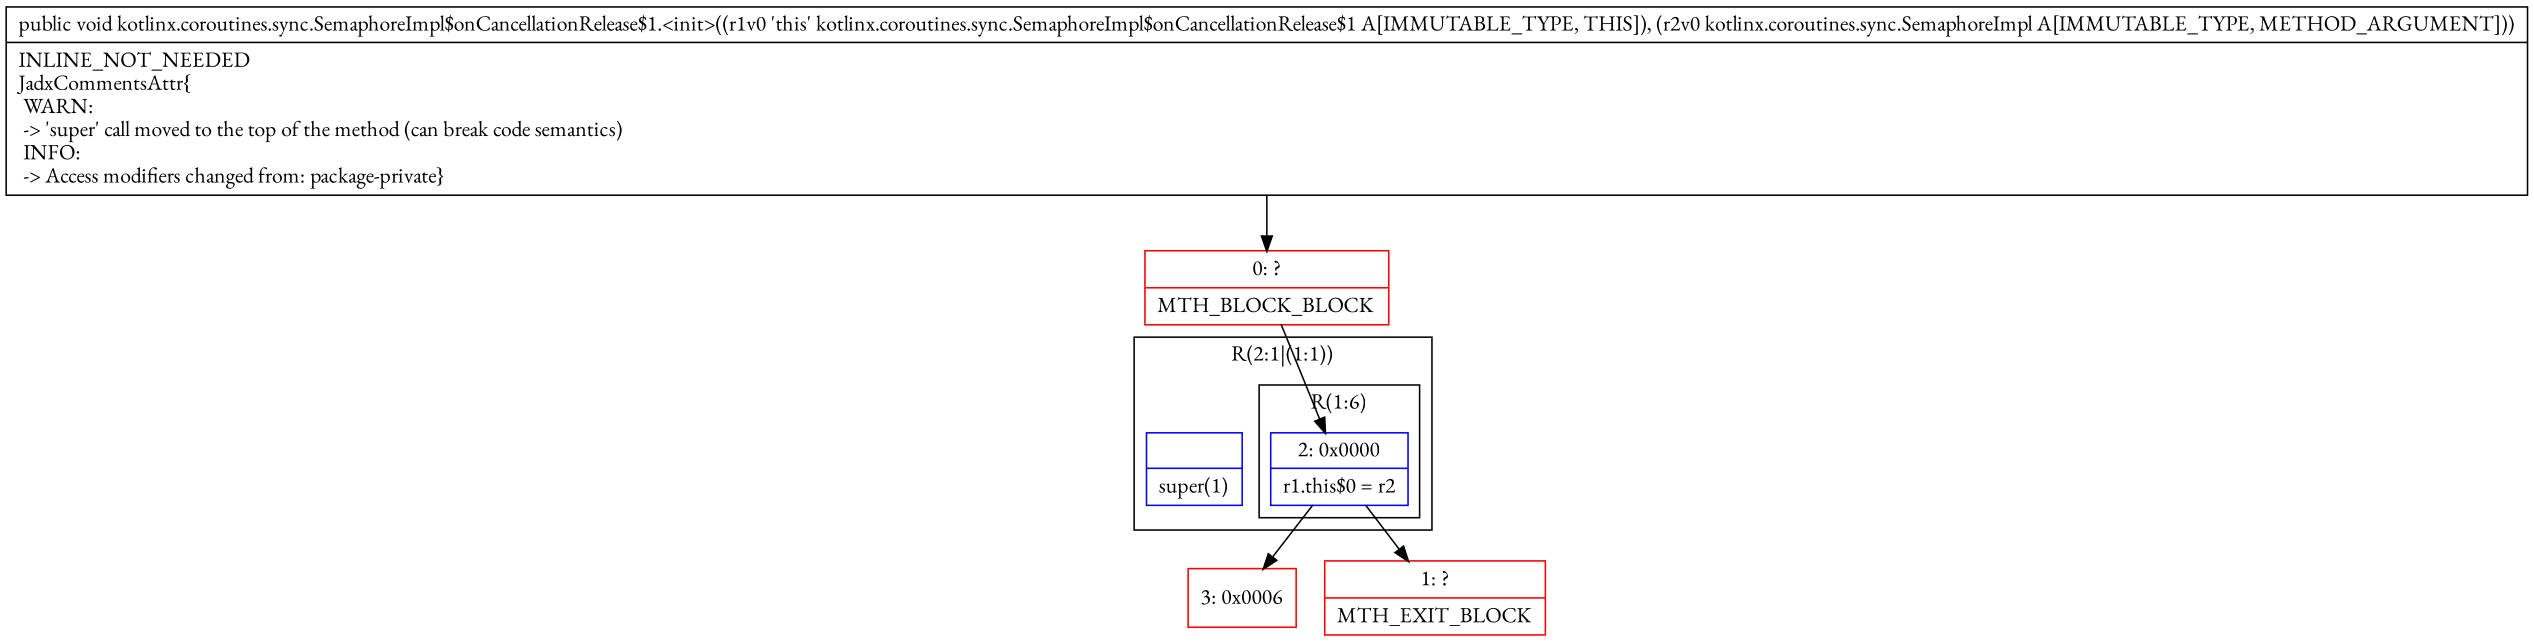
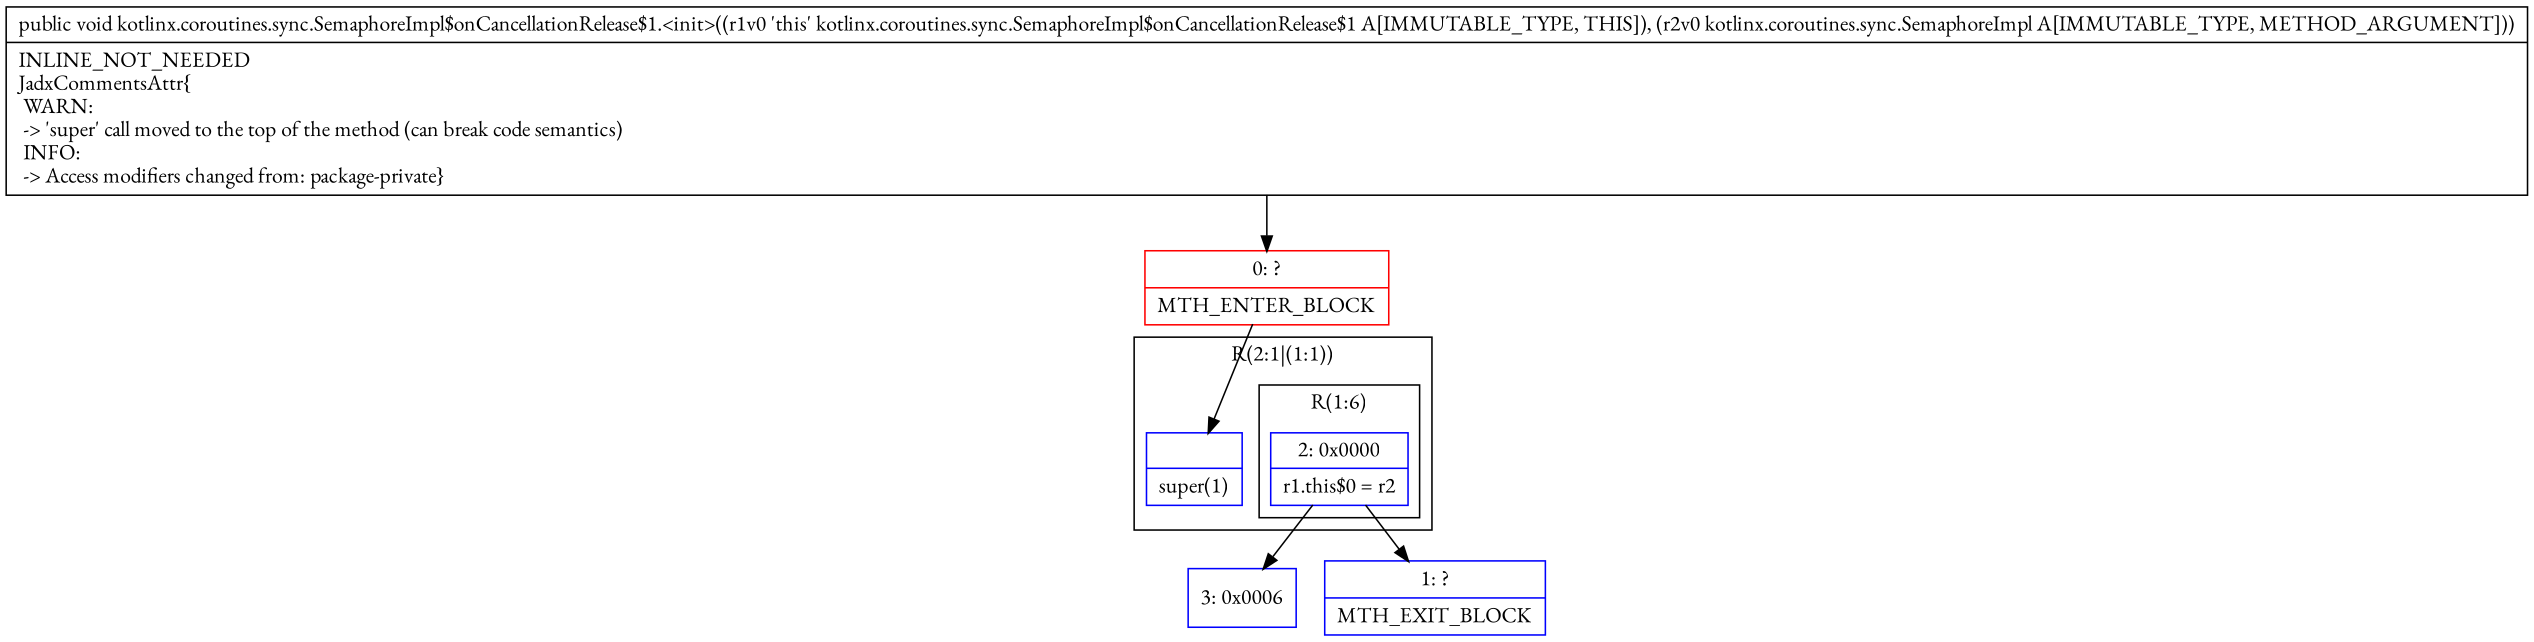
node "0: ?": text "MTH_BLOCK_BLOCK" -> "MTH_ENTER_BLOCK"
edge "0: ?" -> "2: 0x0000": now "0: ?" -> "super(1)"
node "3: 0x0006": color red -> blue
node "1: ?": color red -> blue
